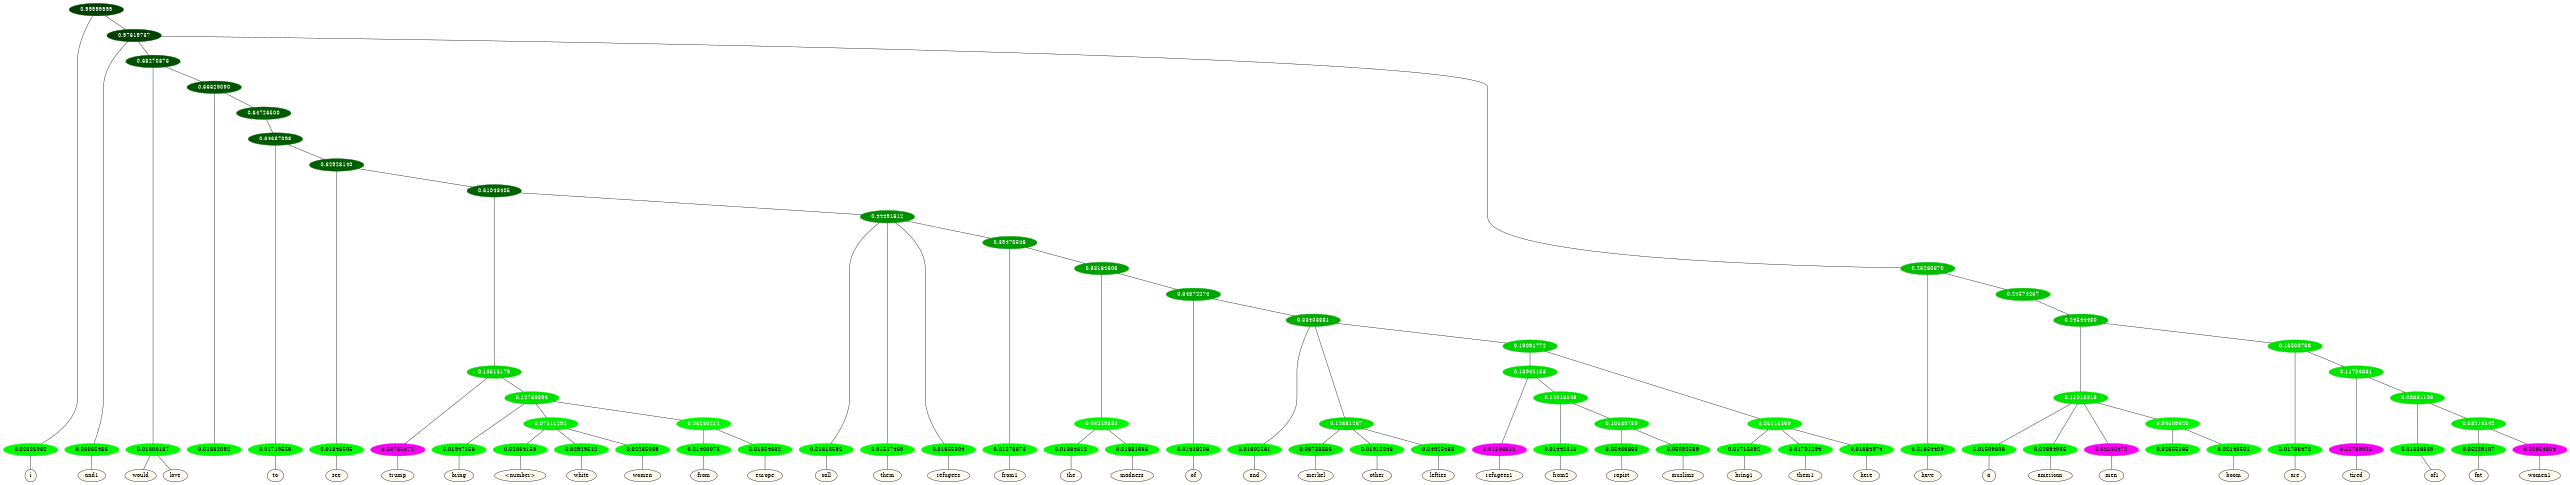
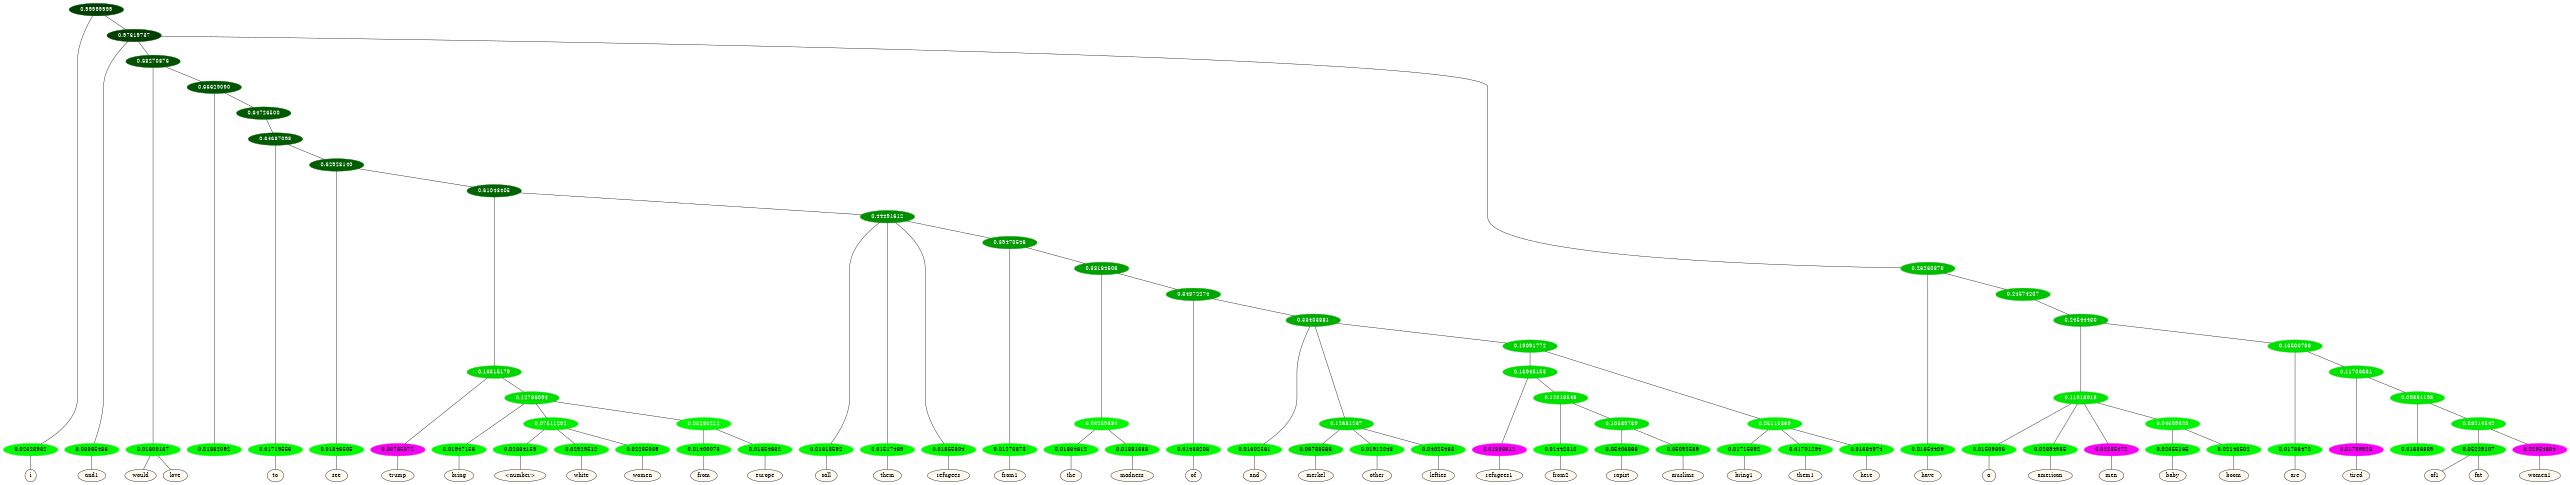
edge "0.01636839" -- "of1": now "0.05229107" -- "of1"
node "baby": added
